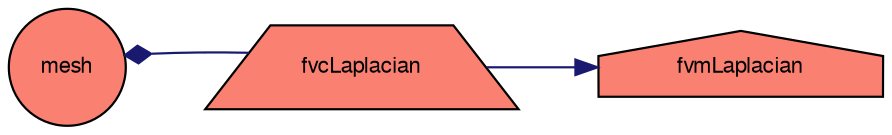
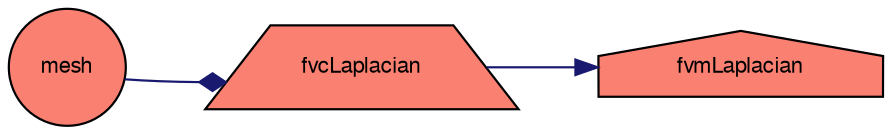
edge "fvcLaplacian" -> "mesh": reversed
